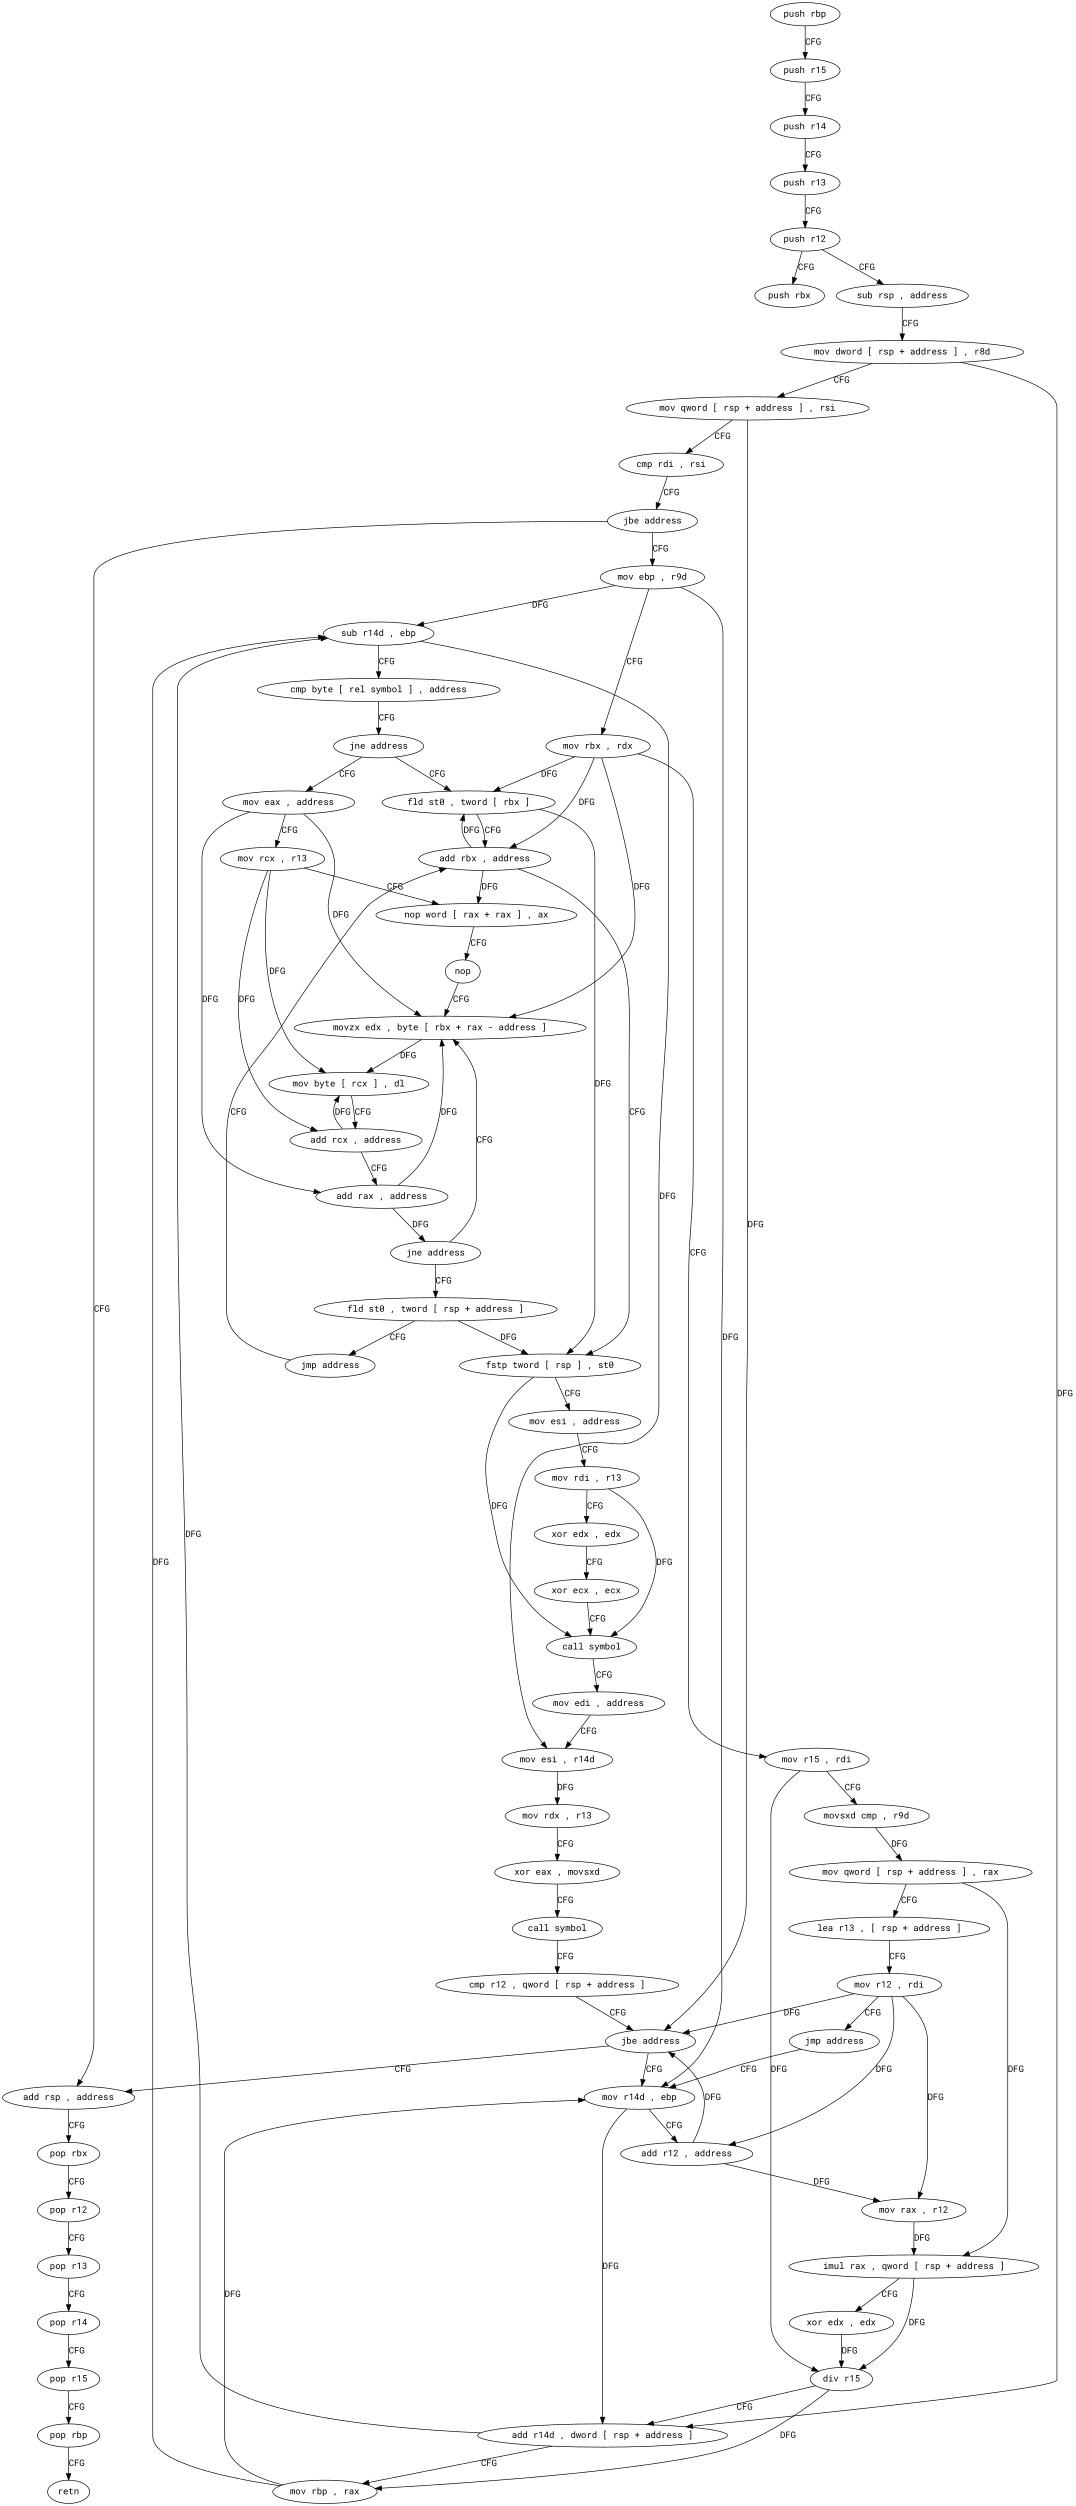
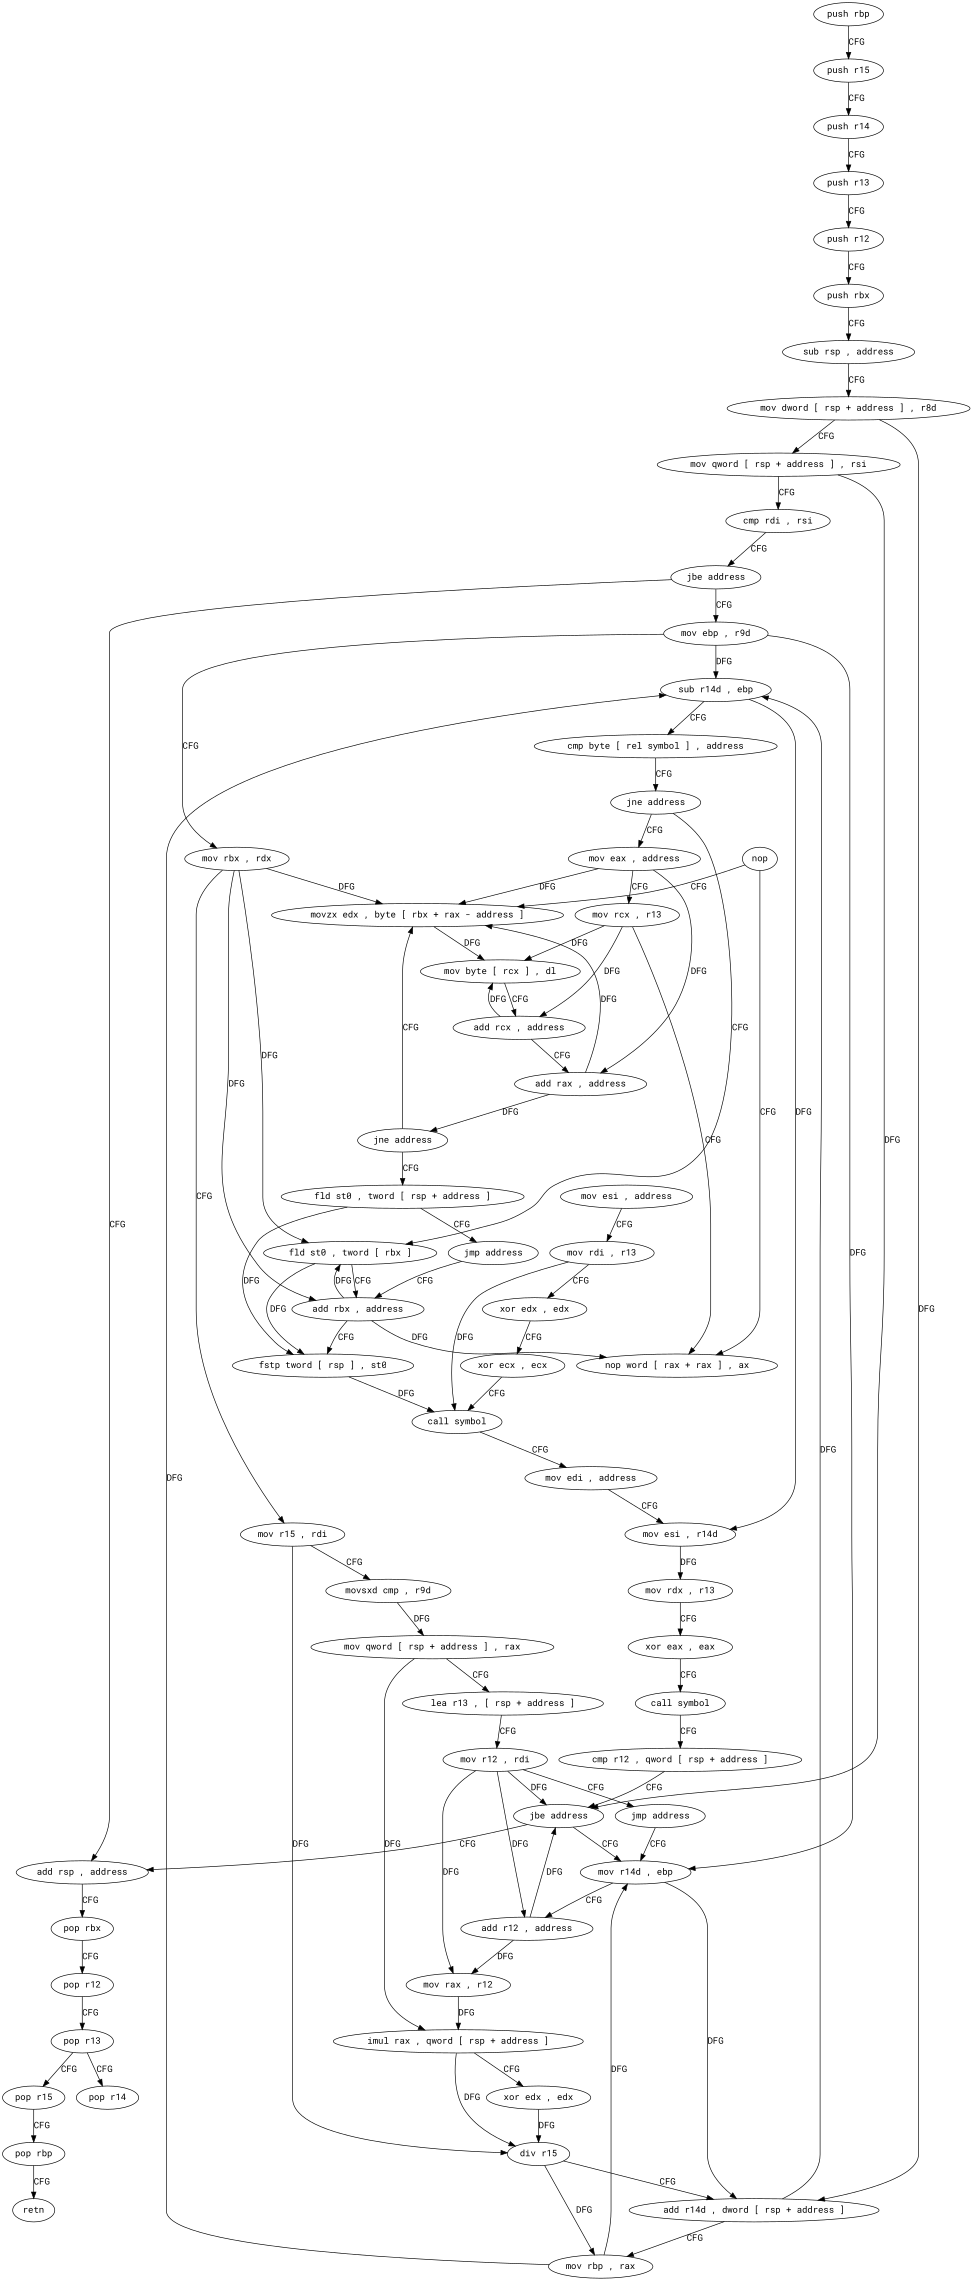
edge "push r12" -> "sub rsp , address": now "push rbx" -> "sub rsp , address"
edge "nop word [ rax + rax ] , ax" -> "nop": reversed
edge "fstp tword [ rsp ] , st0" -> "mov esi , address": removed, label "CFG"
node "xor eax , movsxd": label "xor eax , movsxd" -> "xor eax , eax"
edge "pop r14" -> "pop r15": now "pop r13" -> "pop r15"
